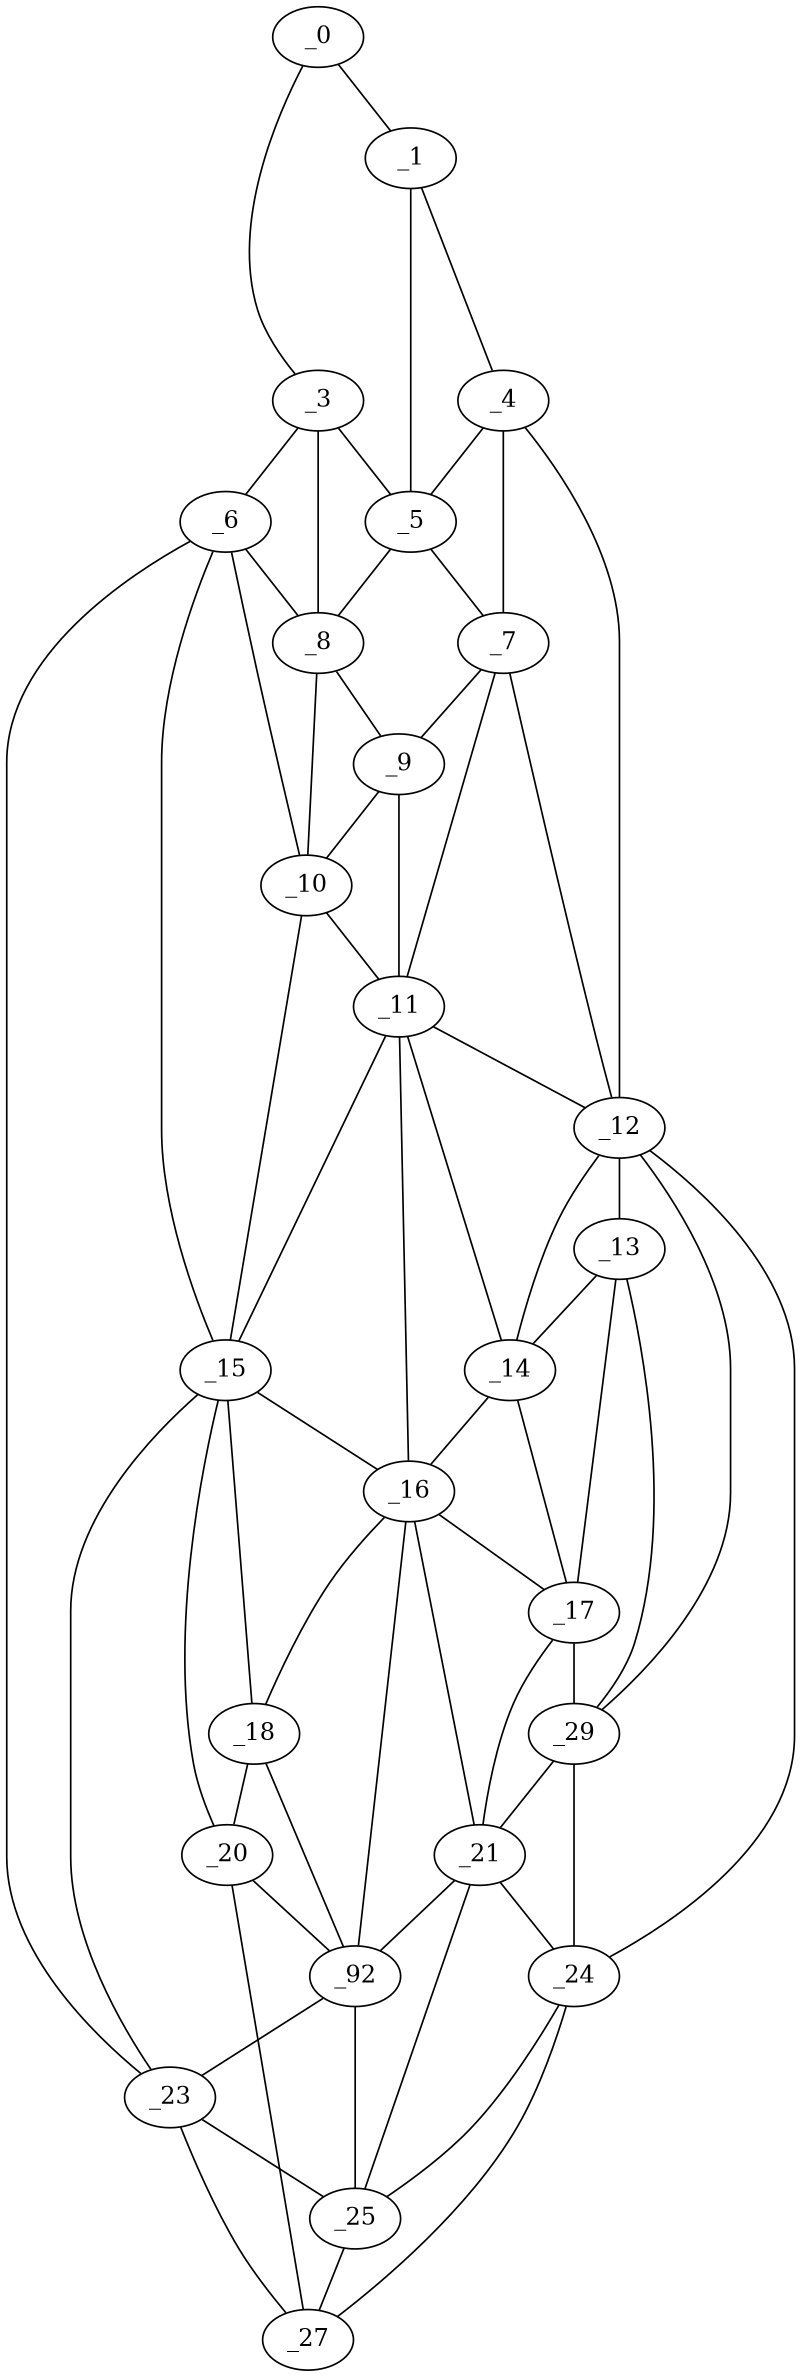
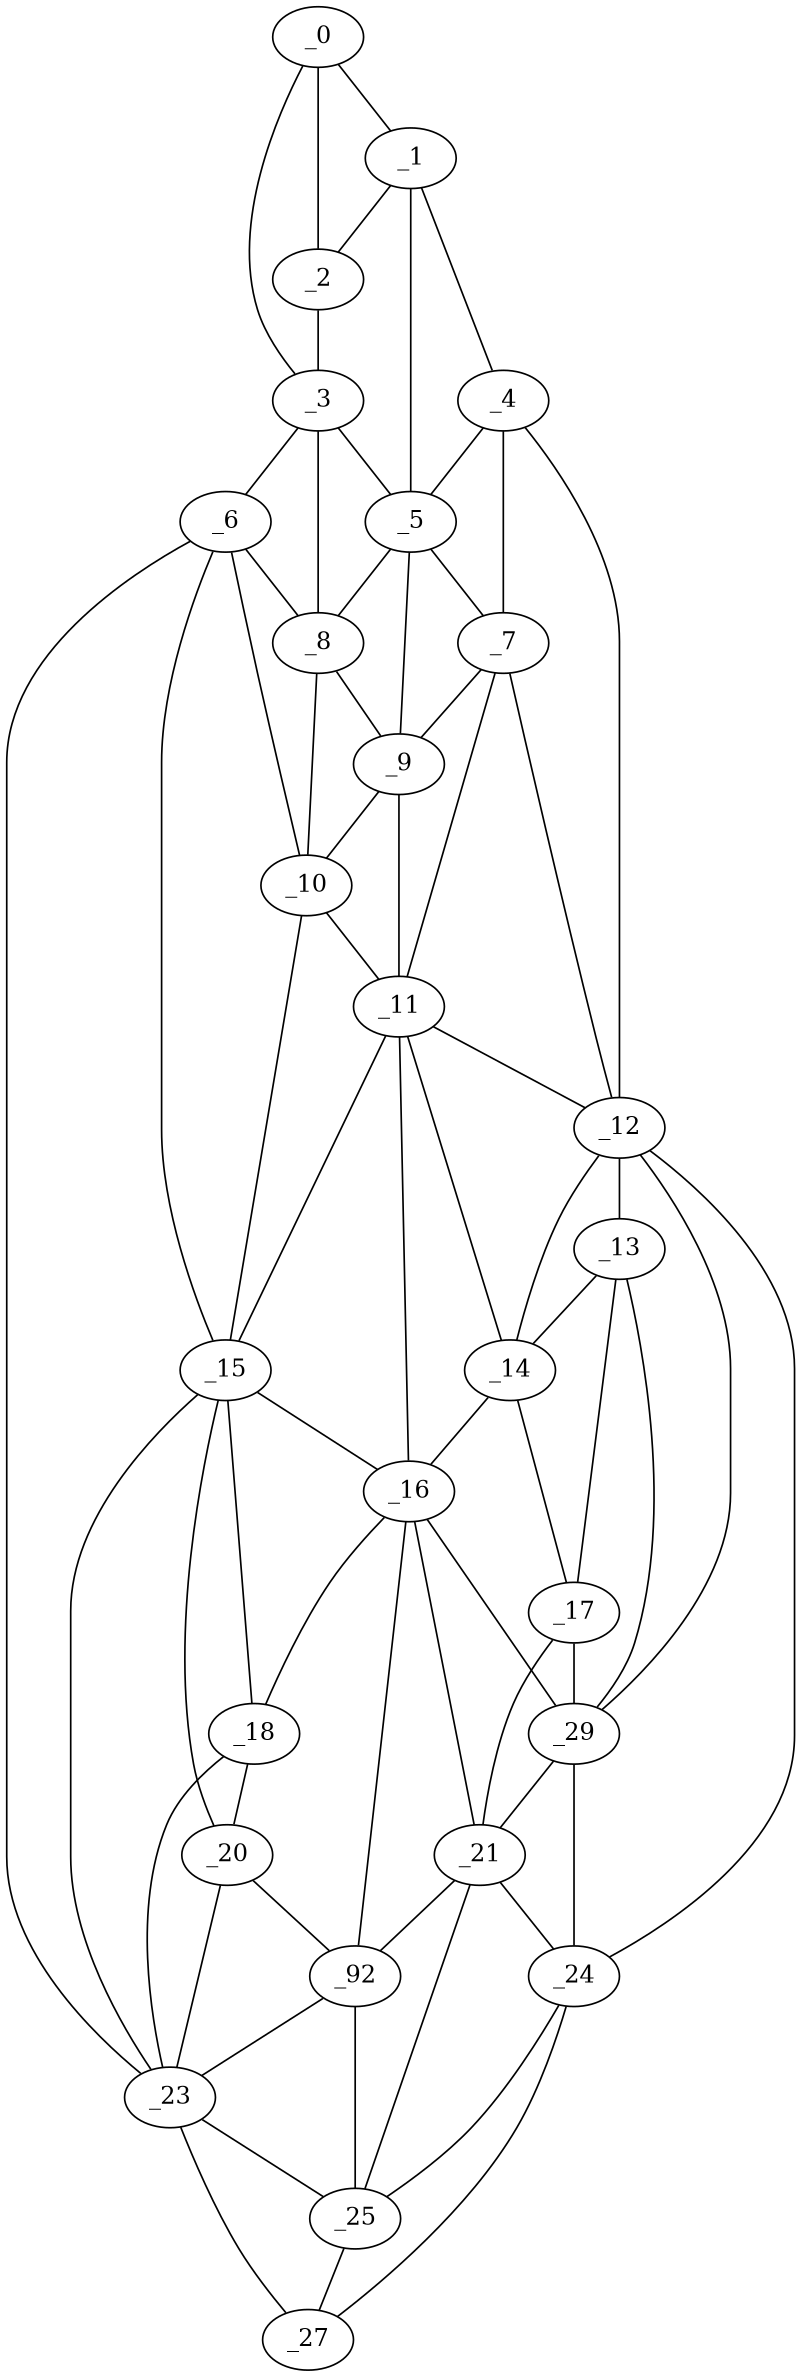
node "_2": added
edge "_5" -- "_9": added
edge "_16" -- "_17": now "_16" -- "_29"
edge "_18" -- "_92": now "_18" -- "_23"
edge "_20" -- "_27": now "_20" -- "_23"
